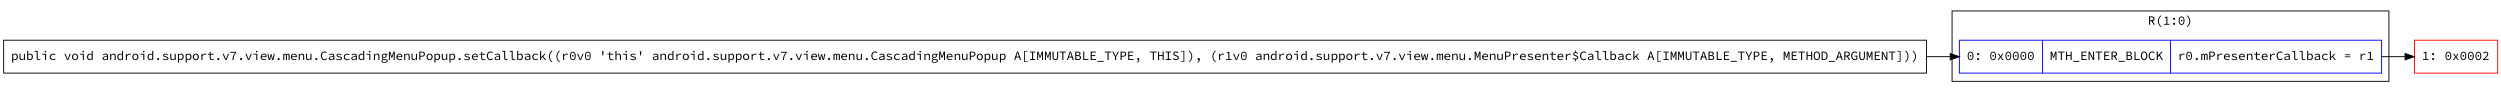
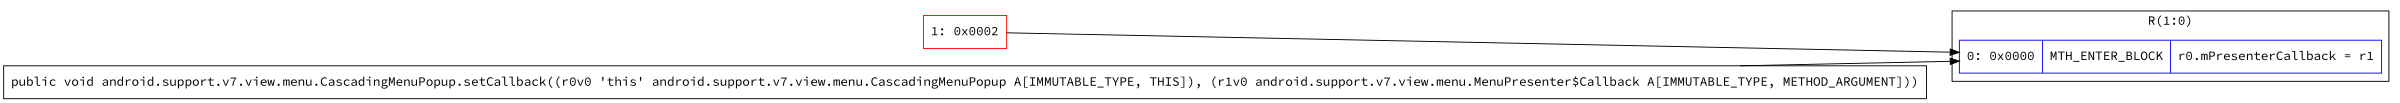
edge "0: 0x0000" -> "1: 0x0002": reversed
